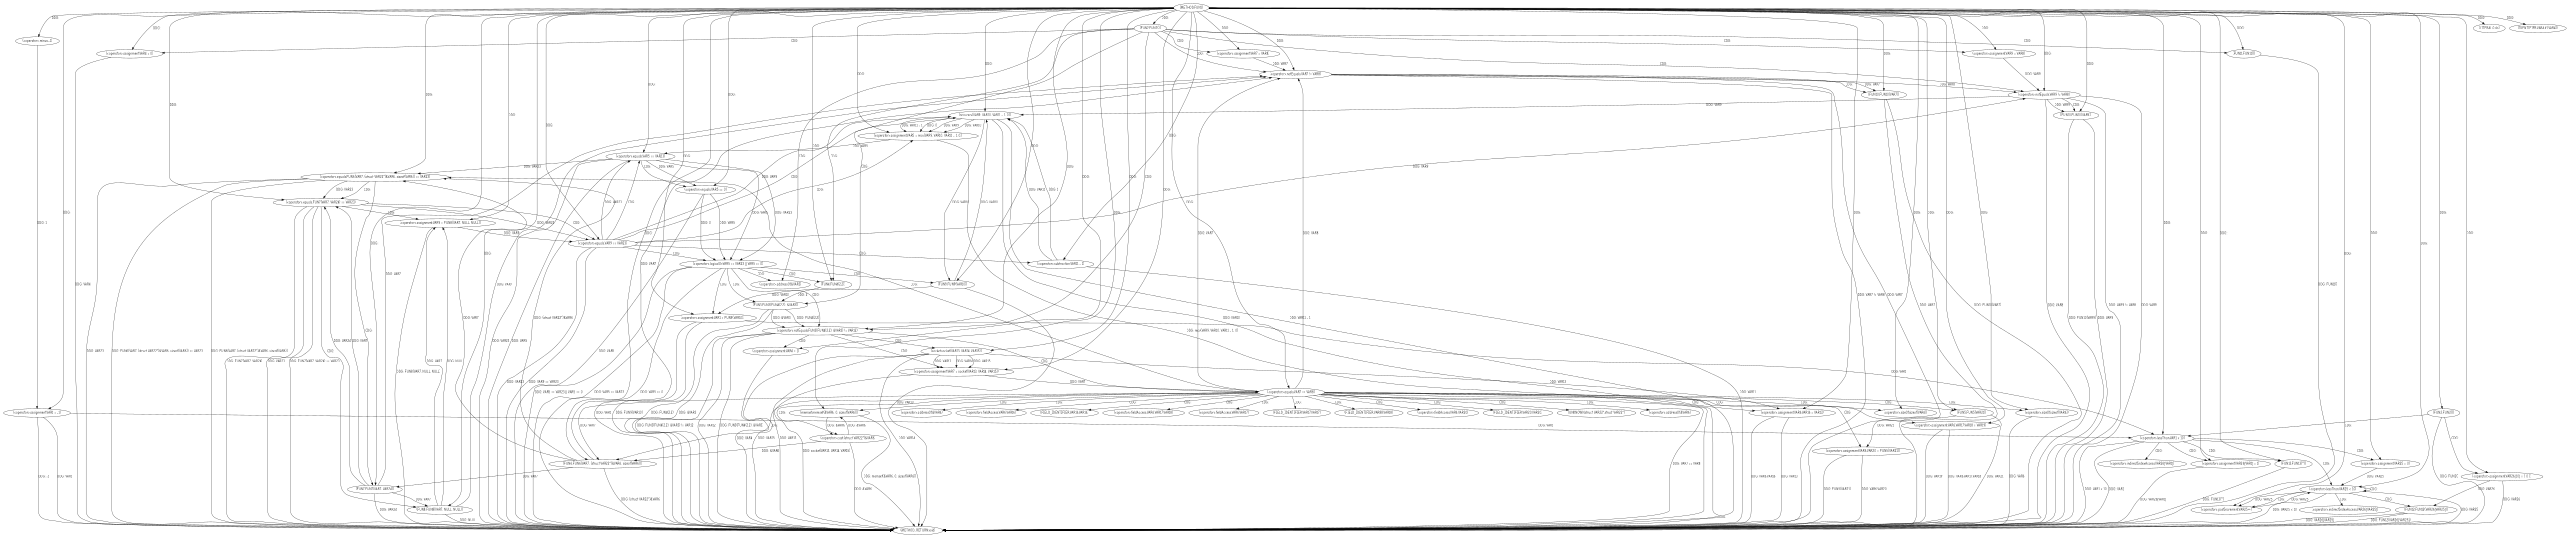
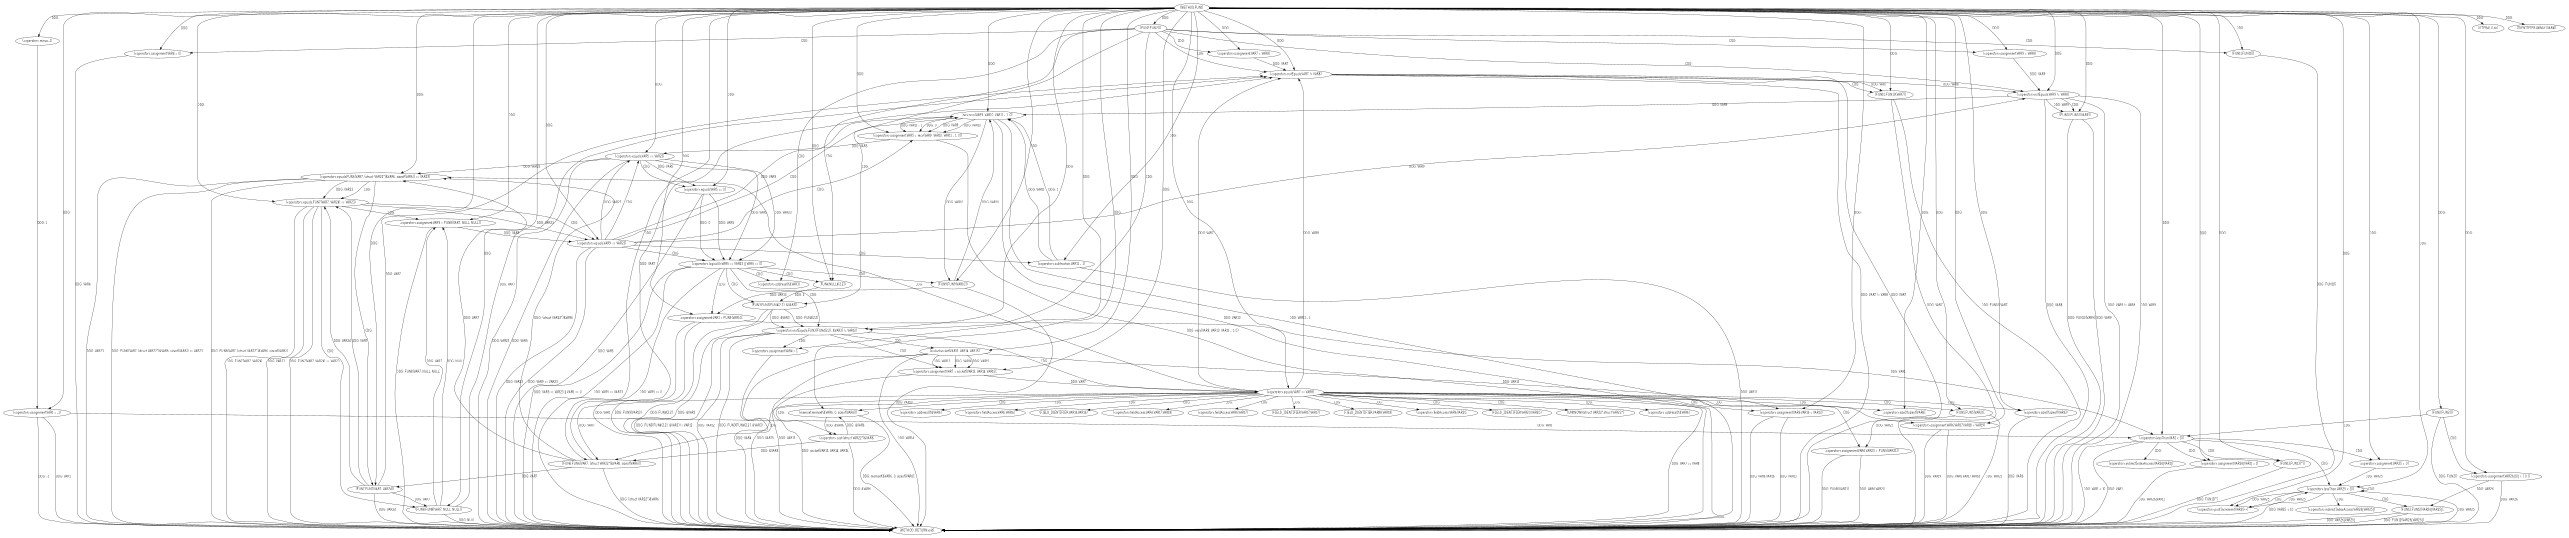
node "(FUN4,FUN4(2,2))": label "(FUN4,FUN4(2,2))" -> "(FUN4,NULL4(2,2))"
